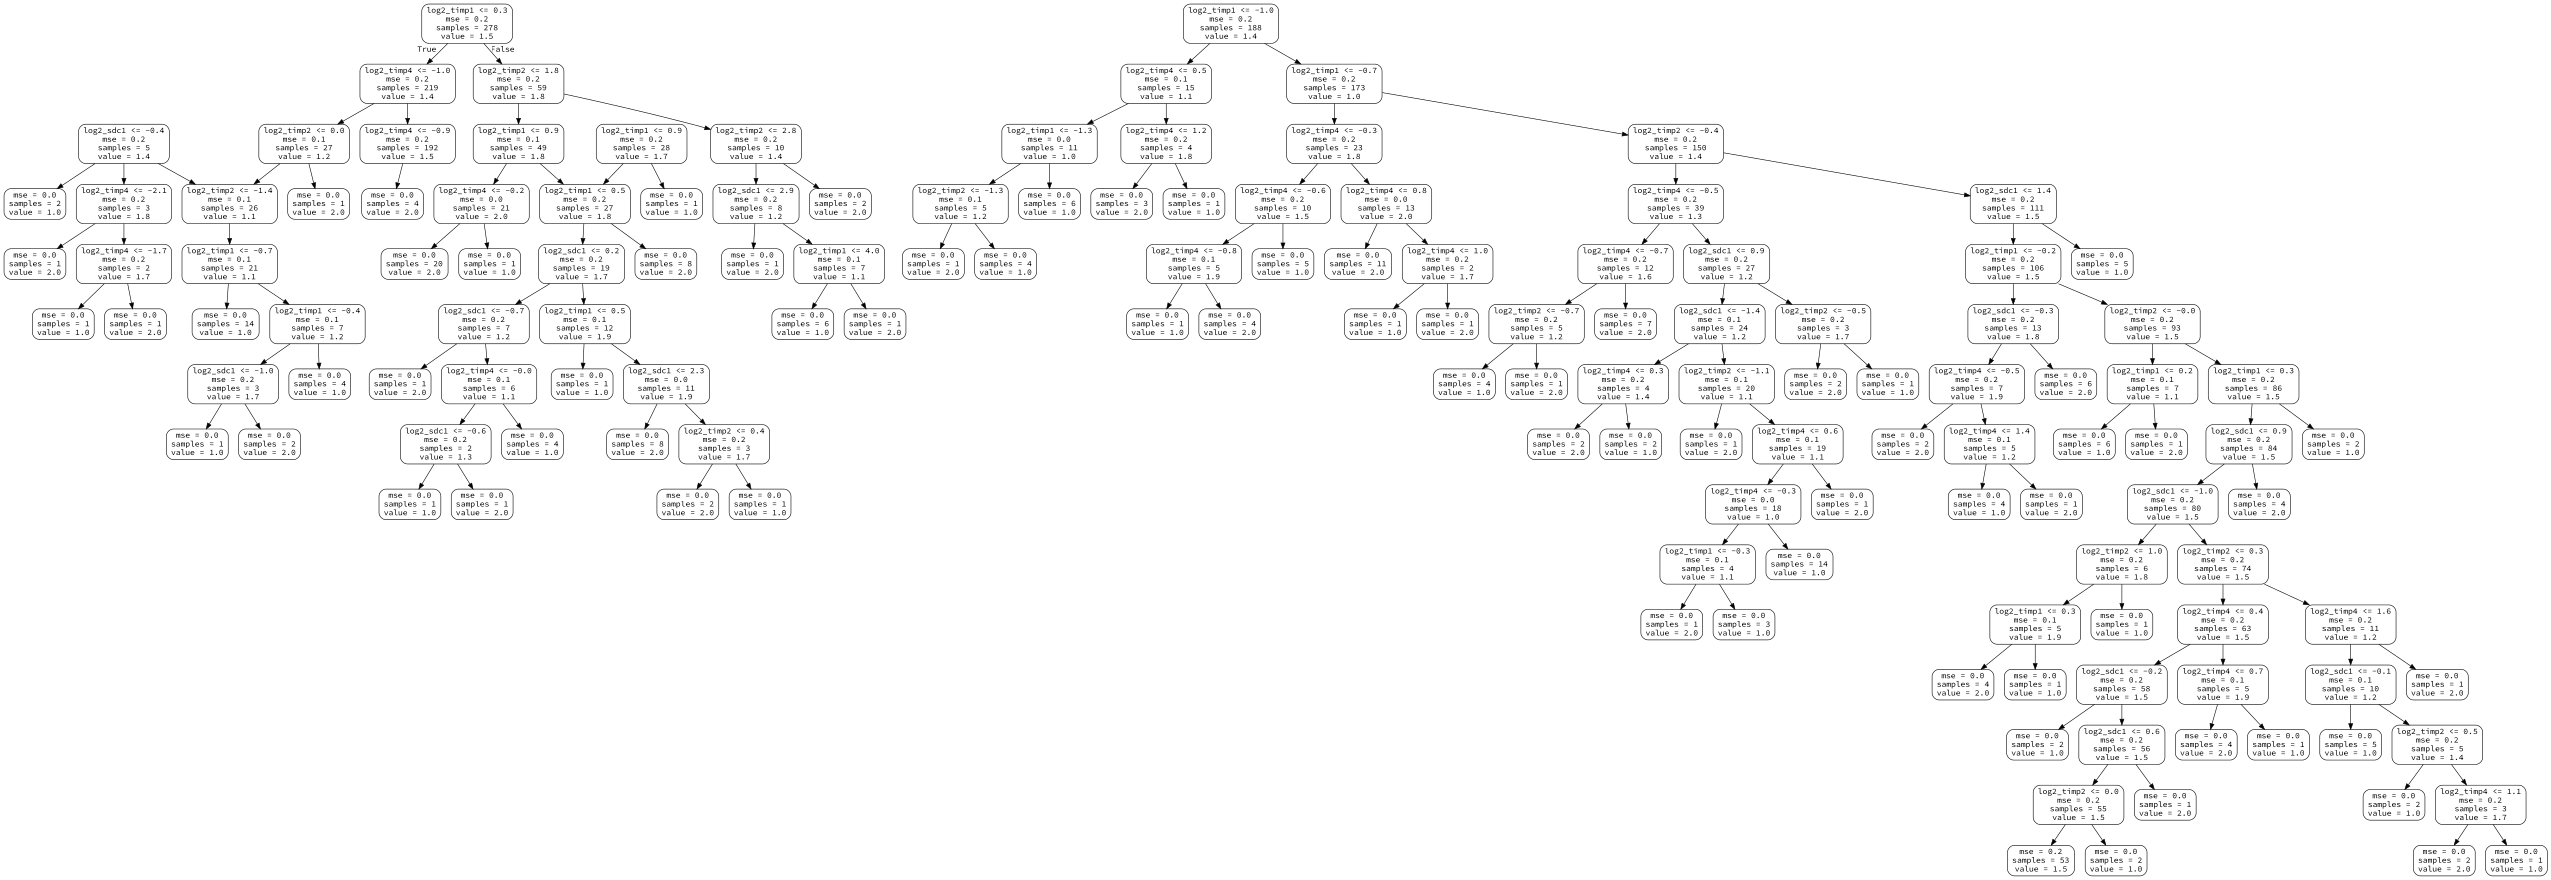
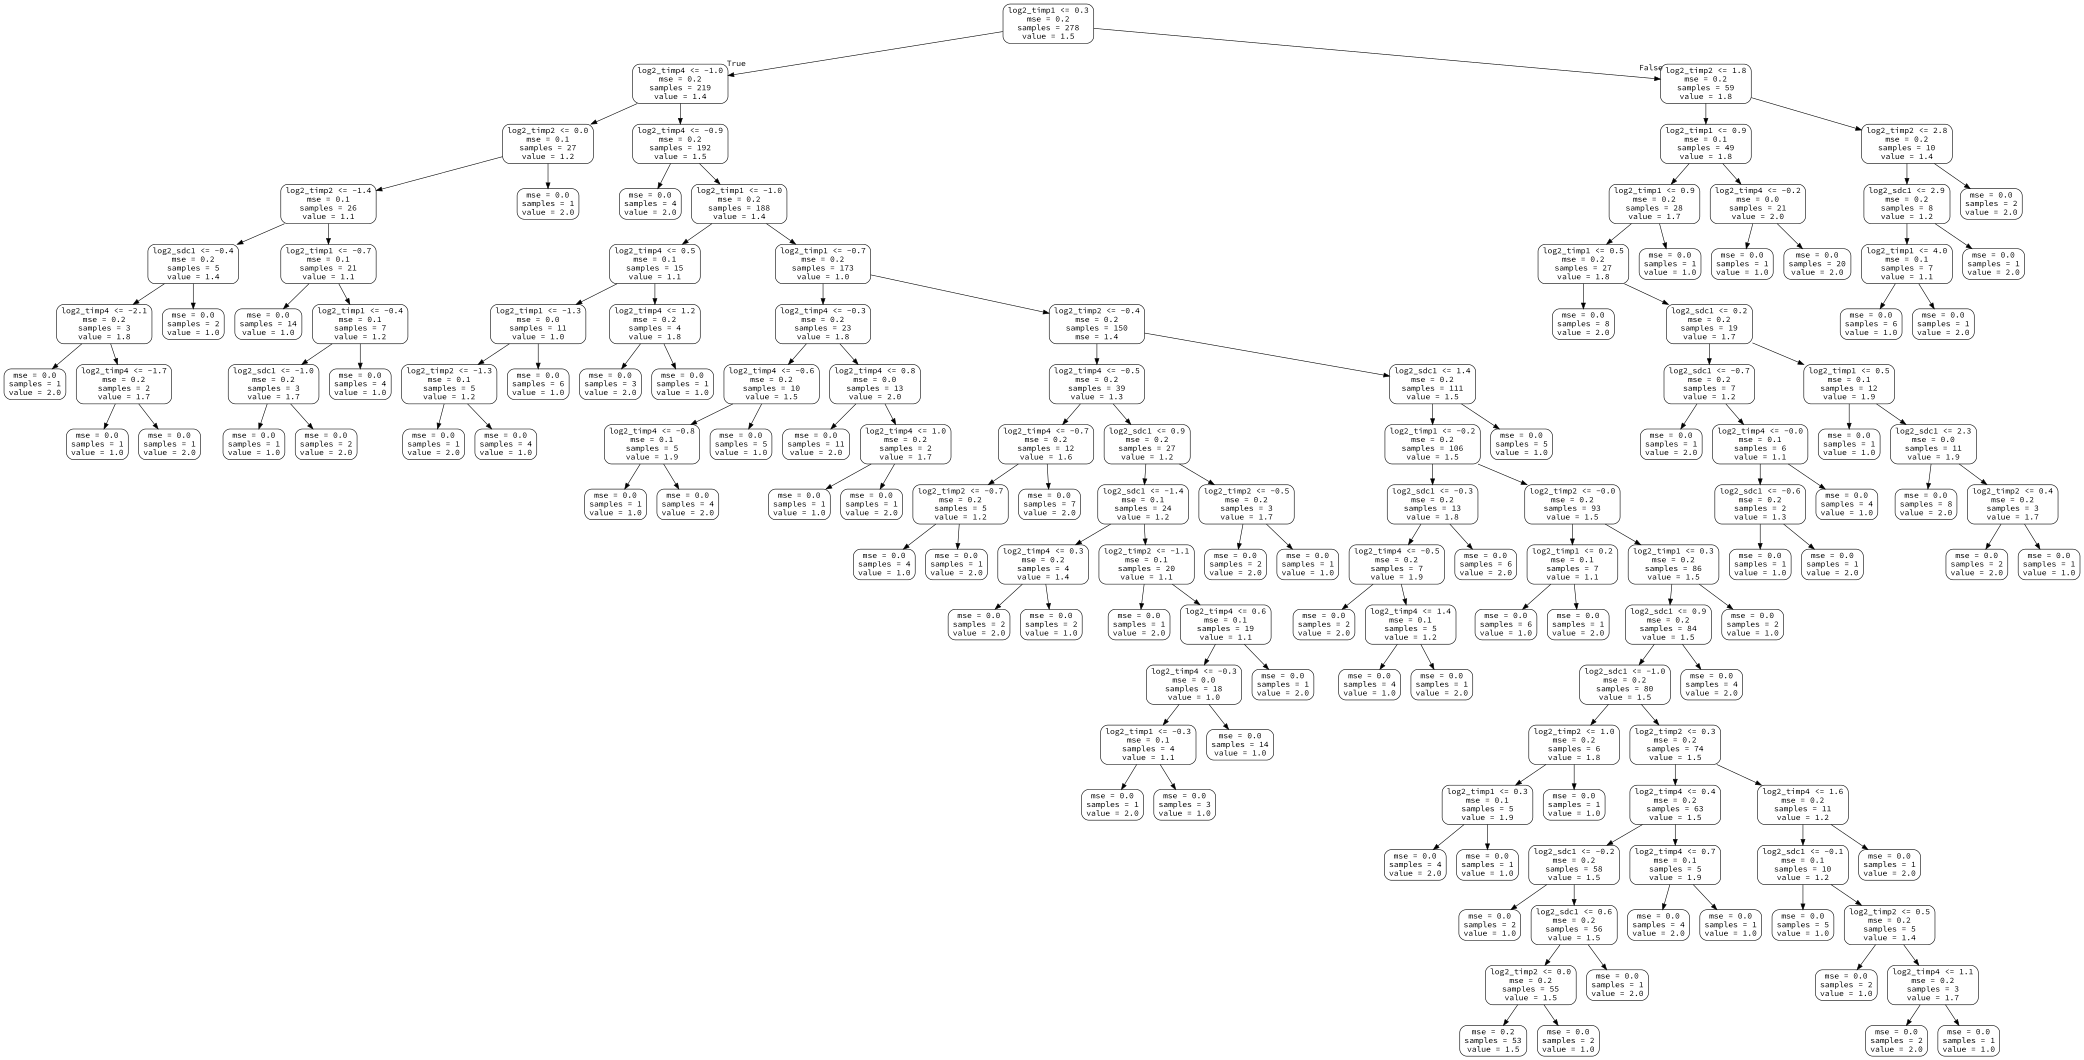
node "log2_timp2 <= -0.4 mse = 0.2 samples = 150 value = 1.4": label "log2_timp2 <= -0.4 mse = 0.2 samples = 150 value = 1.4" -> "log2_timp2 <= -0.4 mse = 0.2 samples = 150 mse = 1.4"
edge "log2_sdc1 <= -0.4 mse = 0.2 samples = 5 value = 1.4" -> "log2_timp2 <= -1.4 mse = 0.1 samples = 26 value = 1.1": reversed
edge "log2_timp1 <= 0.9 mse = 0.1 samples = 49 value = 1.8" -> "log2_timp1 <= 0.5 mse = 0.2 samples = 27 value = 1.8": now "log2_timp1 <= 0.9 mse = 0.1 samples = 49 value = 1.8" -> "log2_timp1 <= 0.9 mse = 0.2 samples = 28 value = 1.7"
edge "log2_timp4 <= -0.9 mse = 0.2 samples = 192 value = 1.5" -> "log2_timp1 <= -1.0 mse = 0.2 samples = 188 value = 1.4": added
